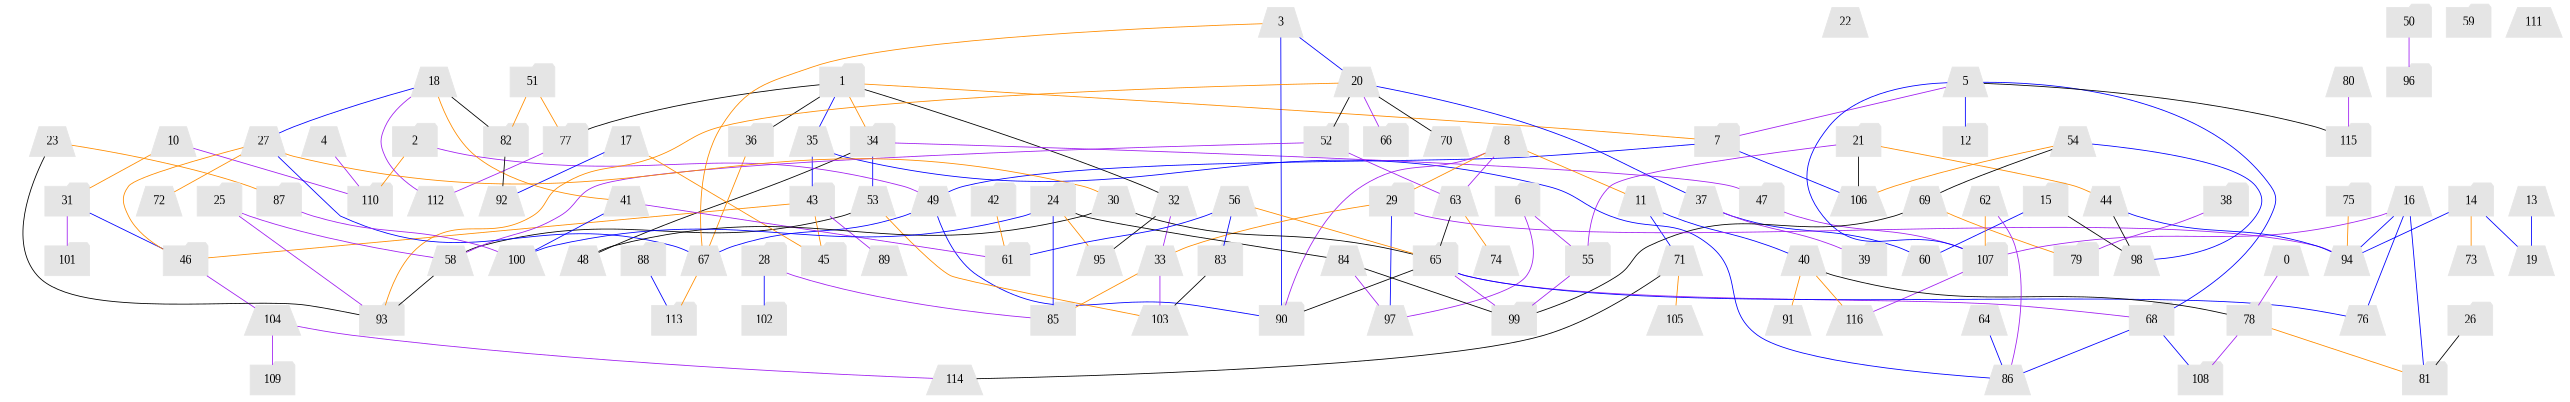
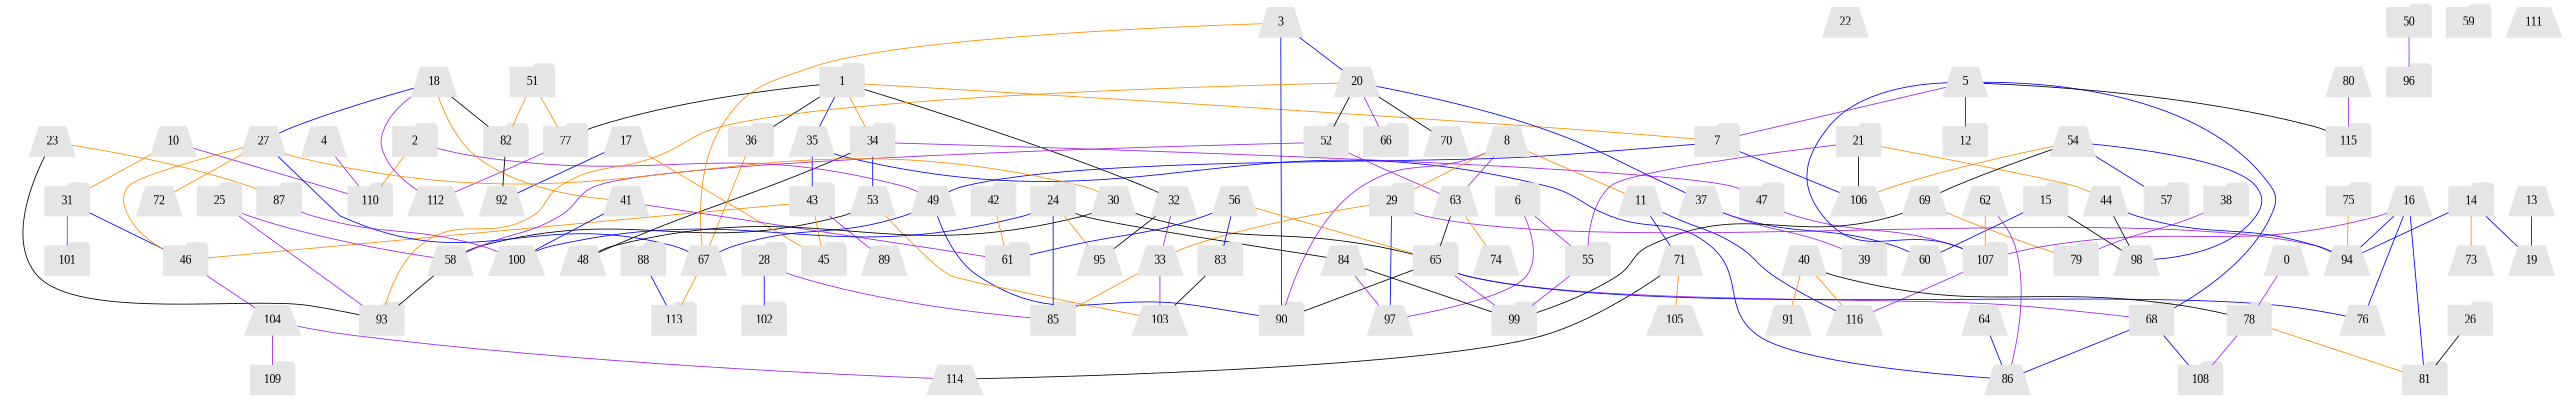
node "57": added
edge "11" -- "40": now "11" -- "116"
